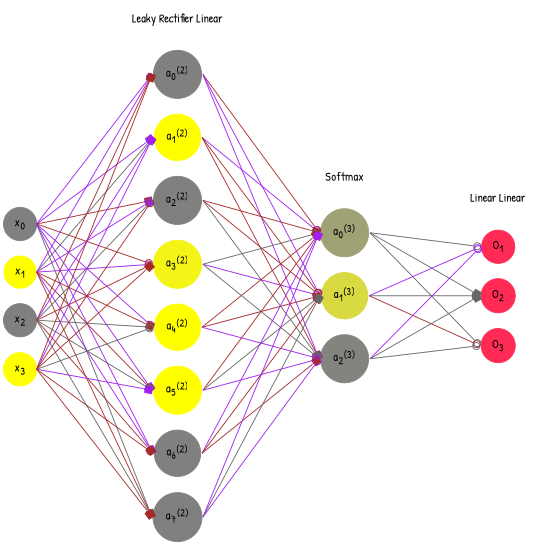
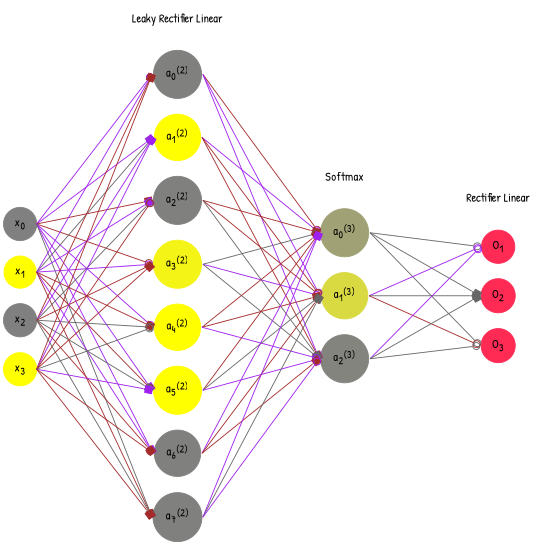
node "Linear Linear": label "Linear Linear" -> "Rectifier Linear"
